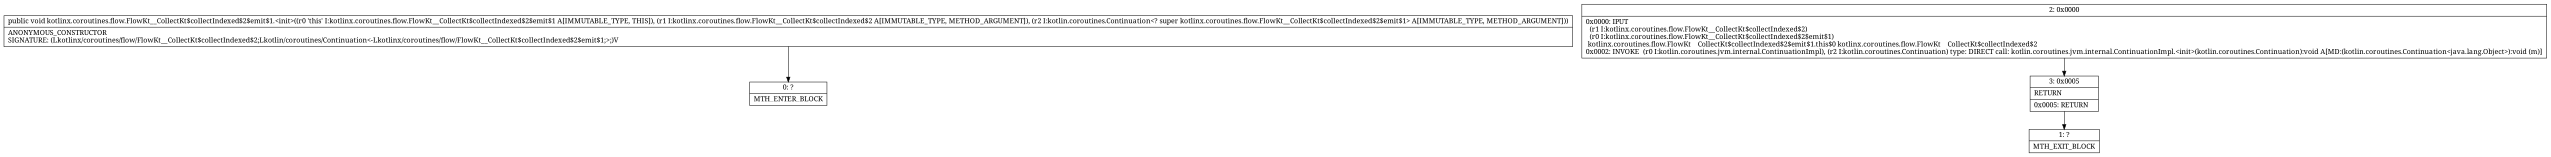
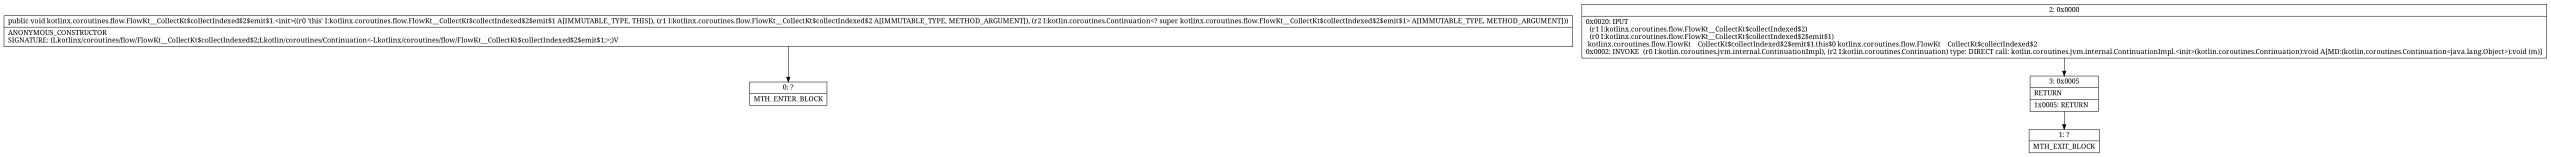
node "2: 0x0000": text "0x0000: IPUT" -> "0x0020: IPUT"
node "3: 0x0005": text "0x0005: RETURN" -> "1x0005: RETURN"
